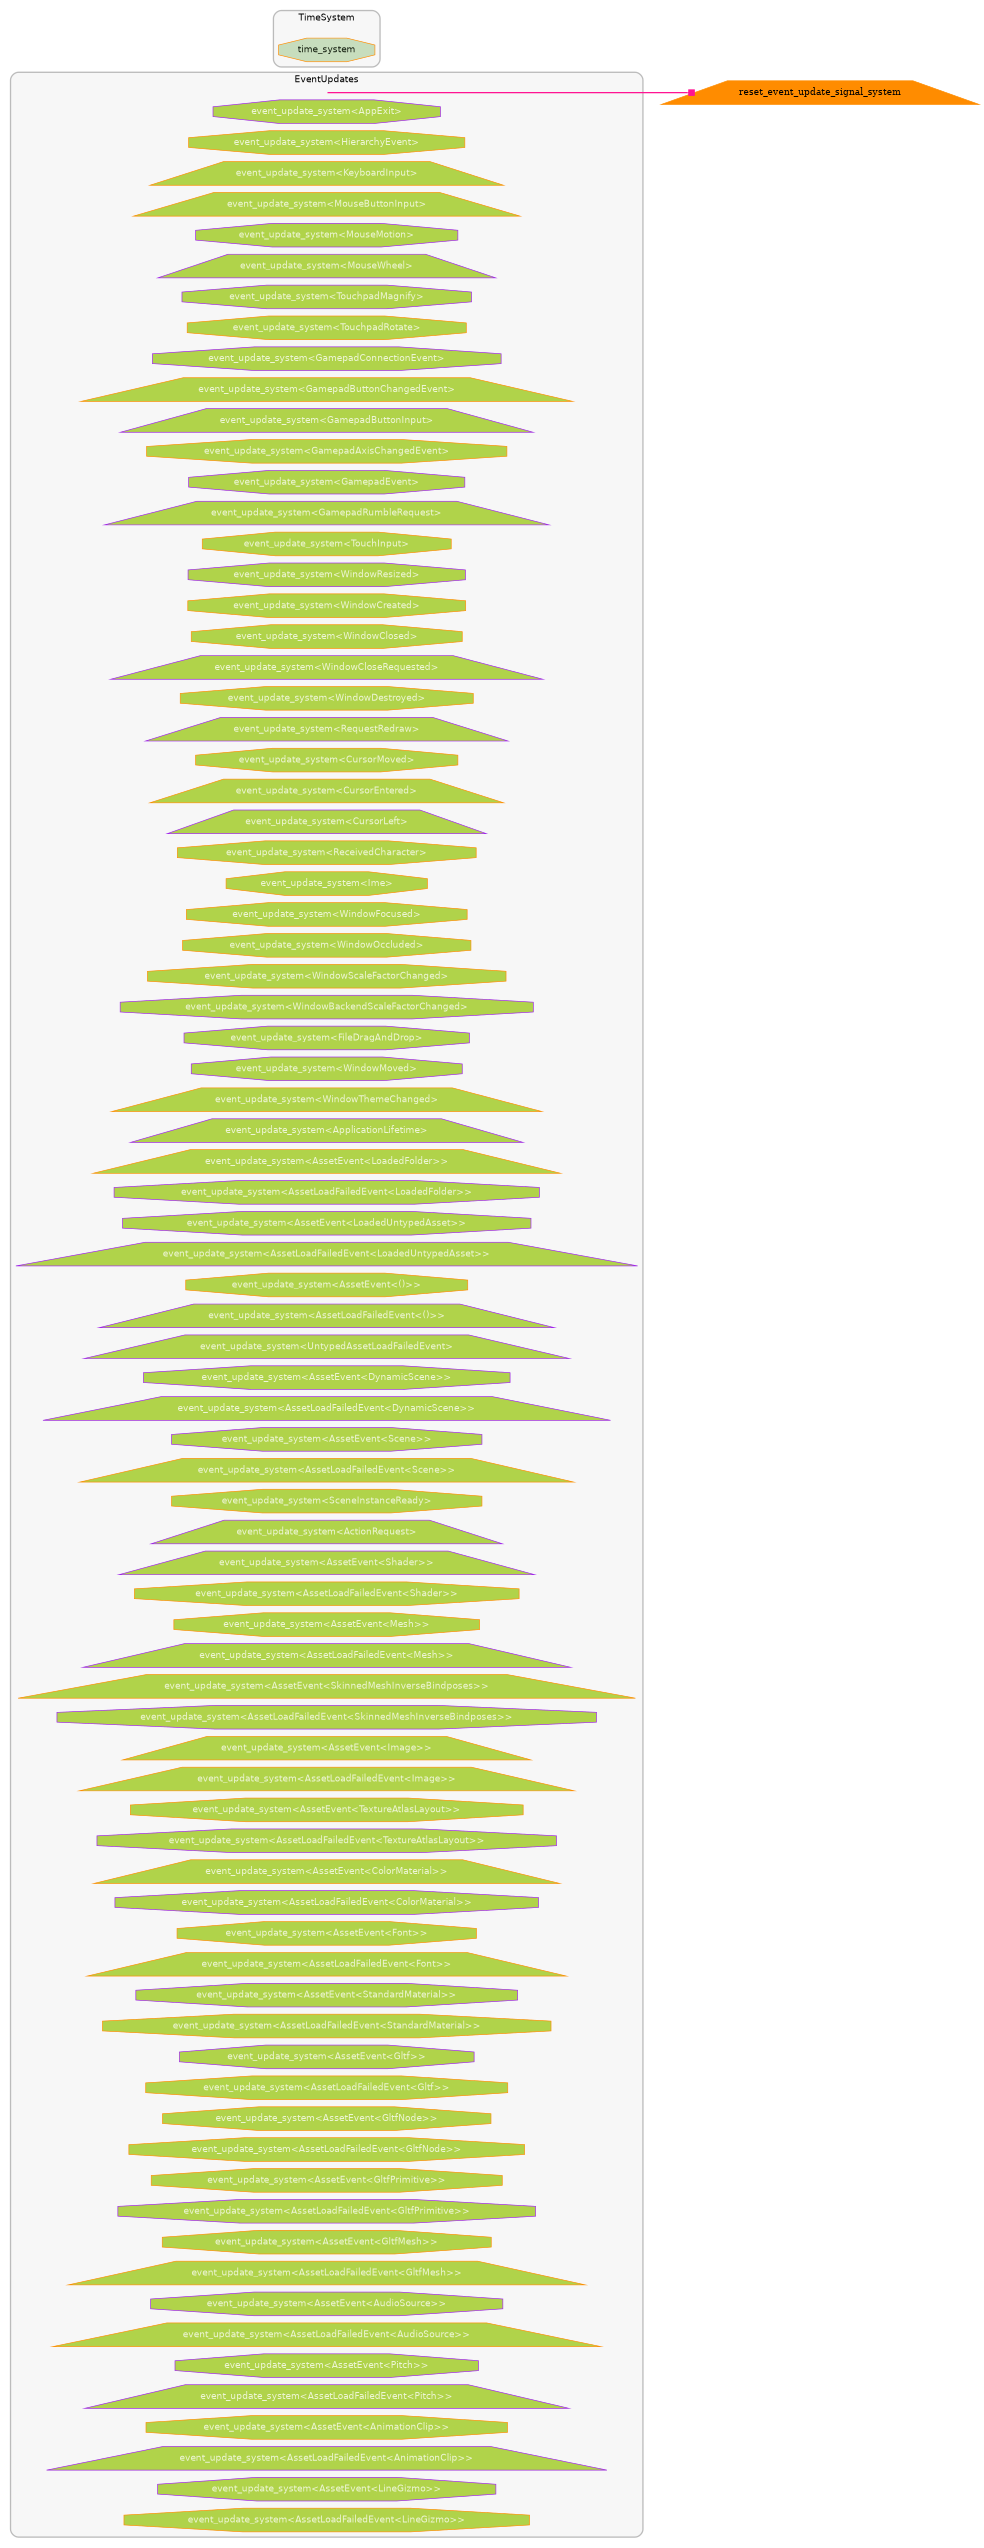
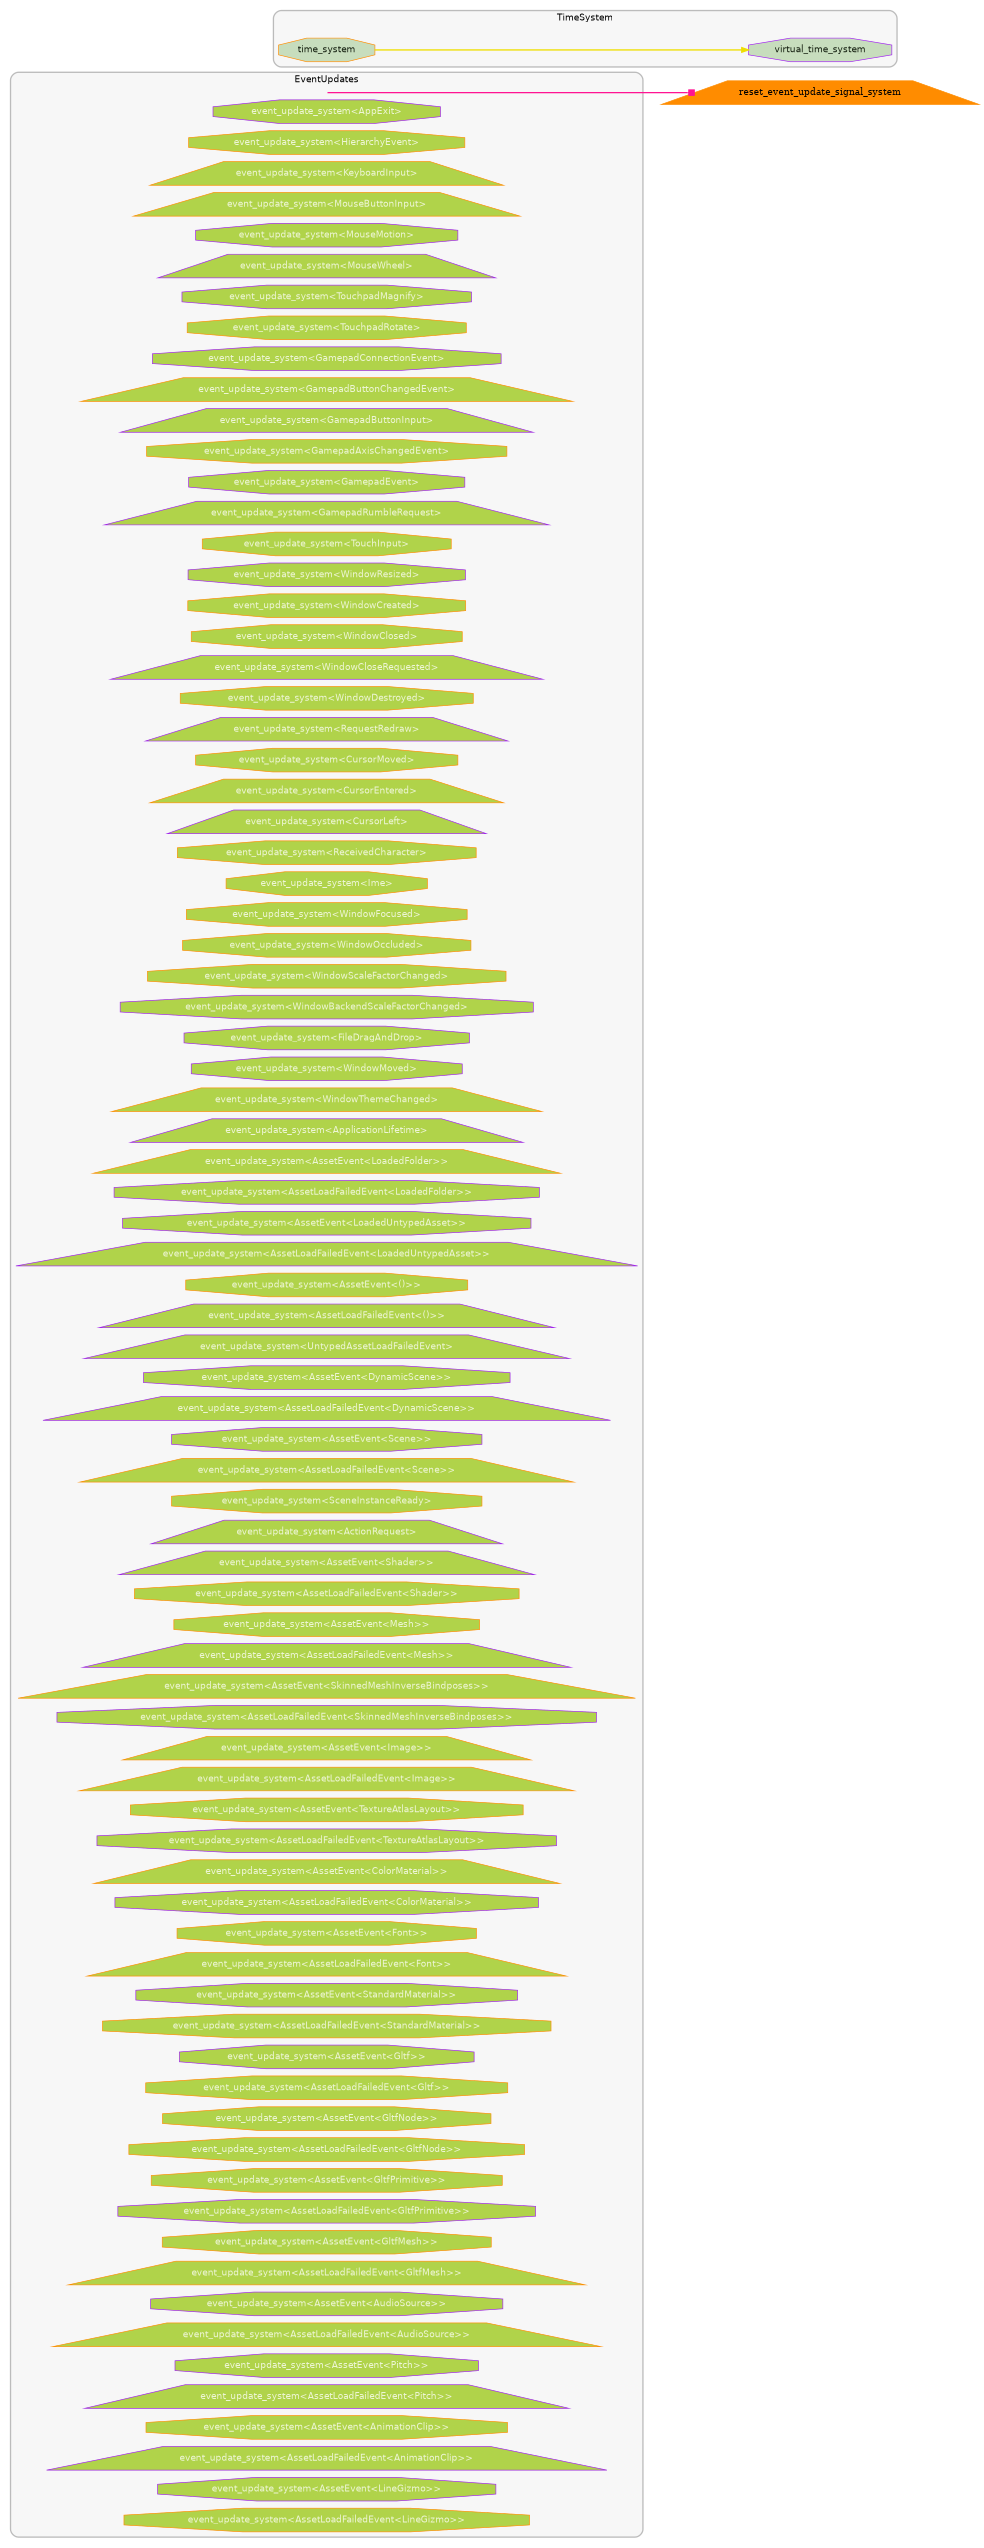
node "virtual_time_system": added
